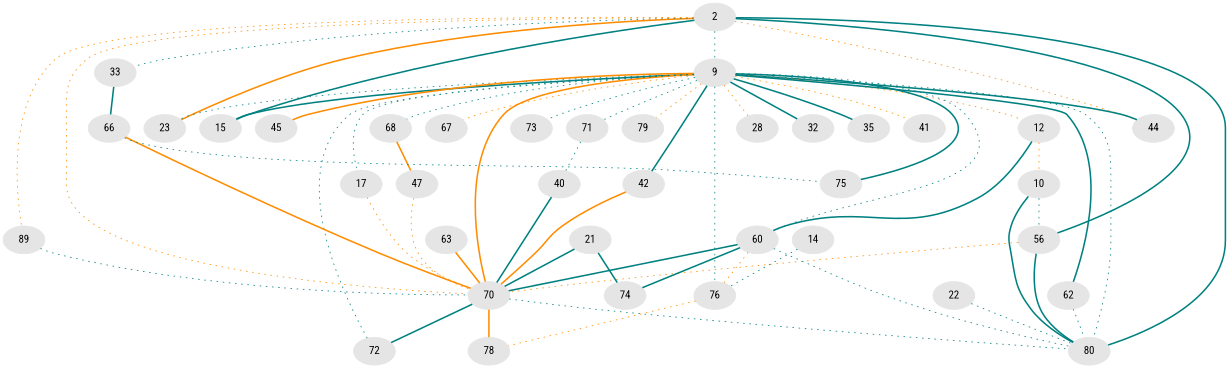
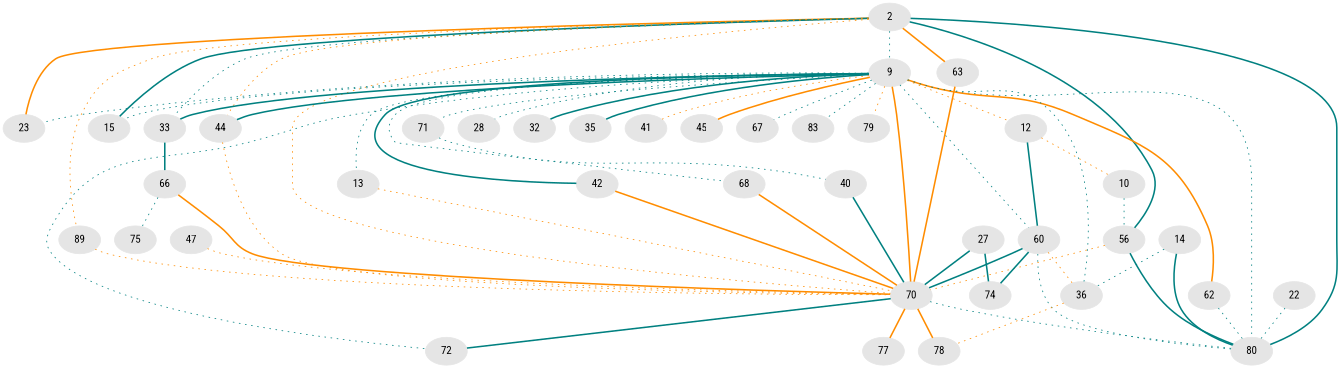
edge "2" -- "63": added
edge "9" -- "67": color darkorange -> teal
edge "9" -- "15": style bold -> dotted
edge "9" -- "28": color darkorange -> teal
edge "9" -- "62": color teal -> darkorange
edge "9" -- "75": now "9" -- "33"
node "73": label "73" -> "83"
edge "68" -- "47": now "68" -- "70"
node "17": label "17" -> "13"
node "21": label "21" -> "27"
edge "10" -- "80": now "14" -- "80"
edge "44" -- "70": added
edge "89" -- "70": color teal -> darkorange
node "76": label "76" -> "36"
node "77": added
